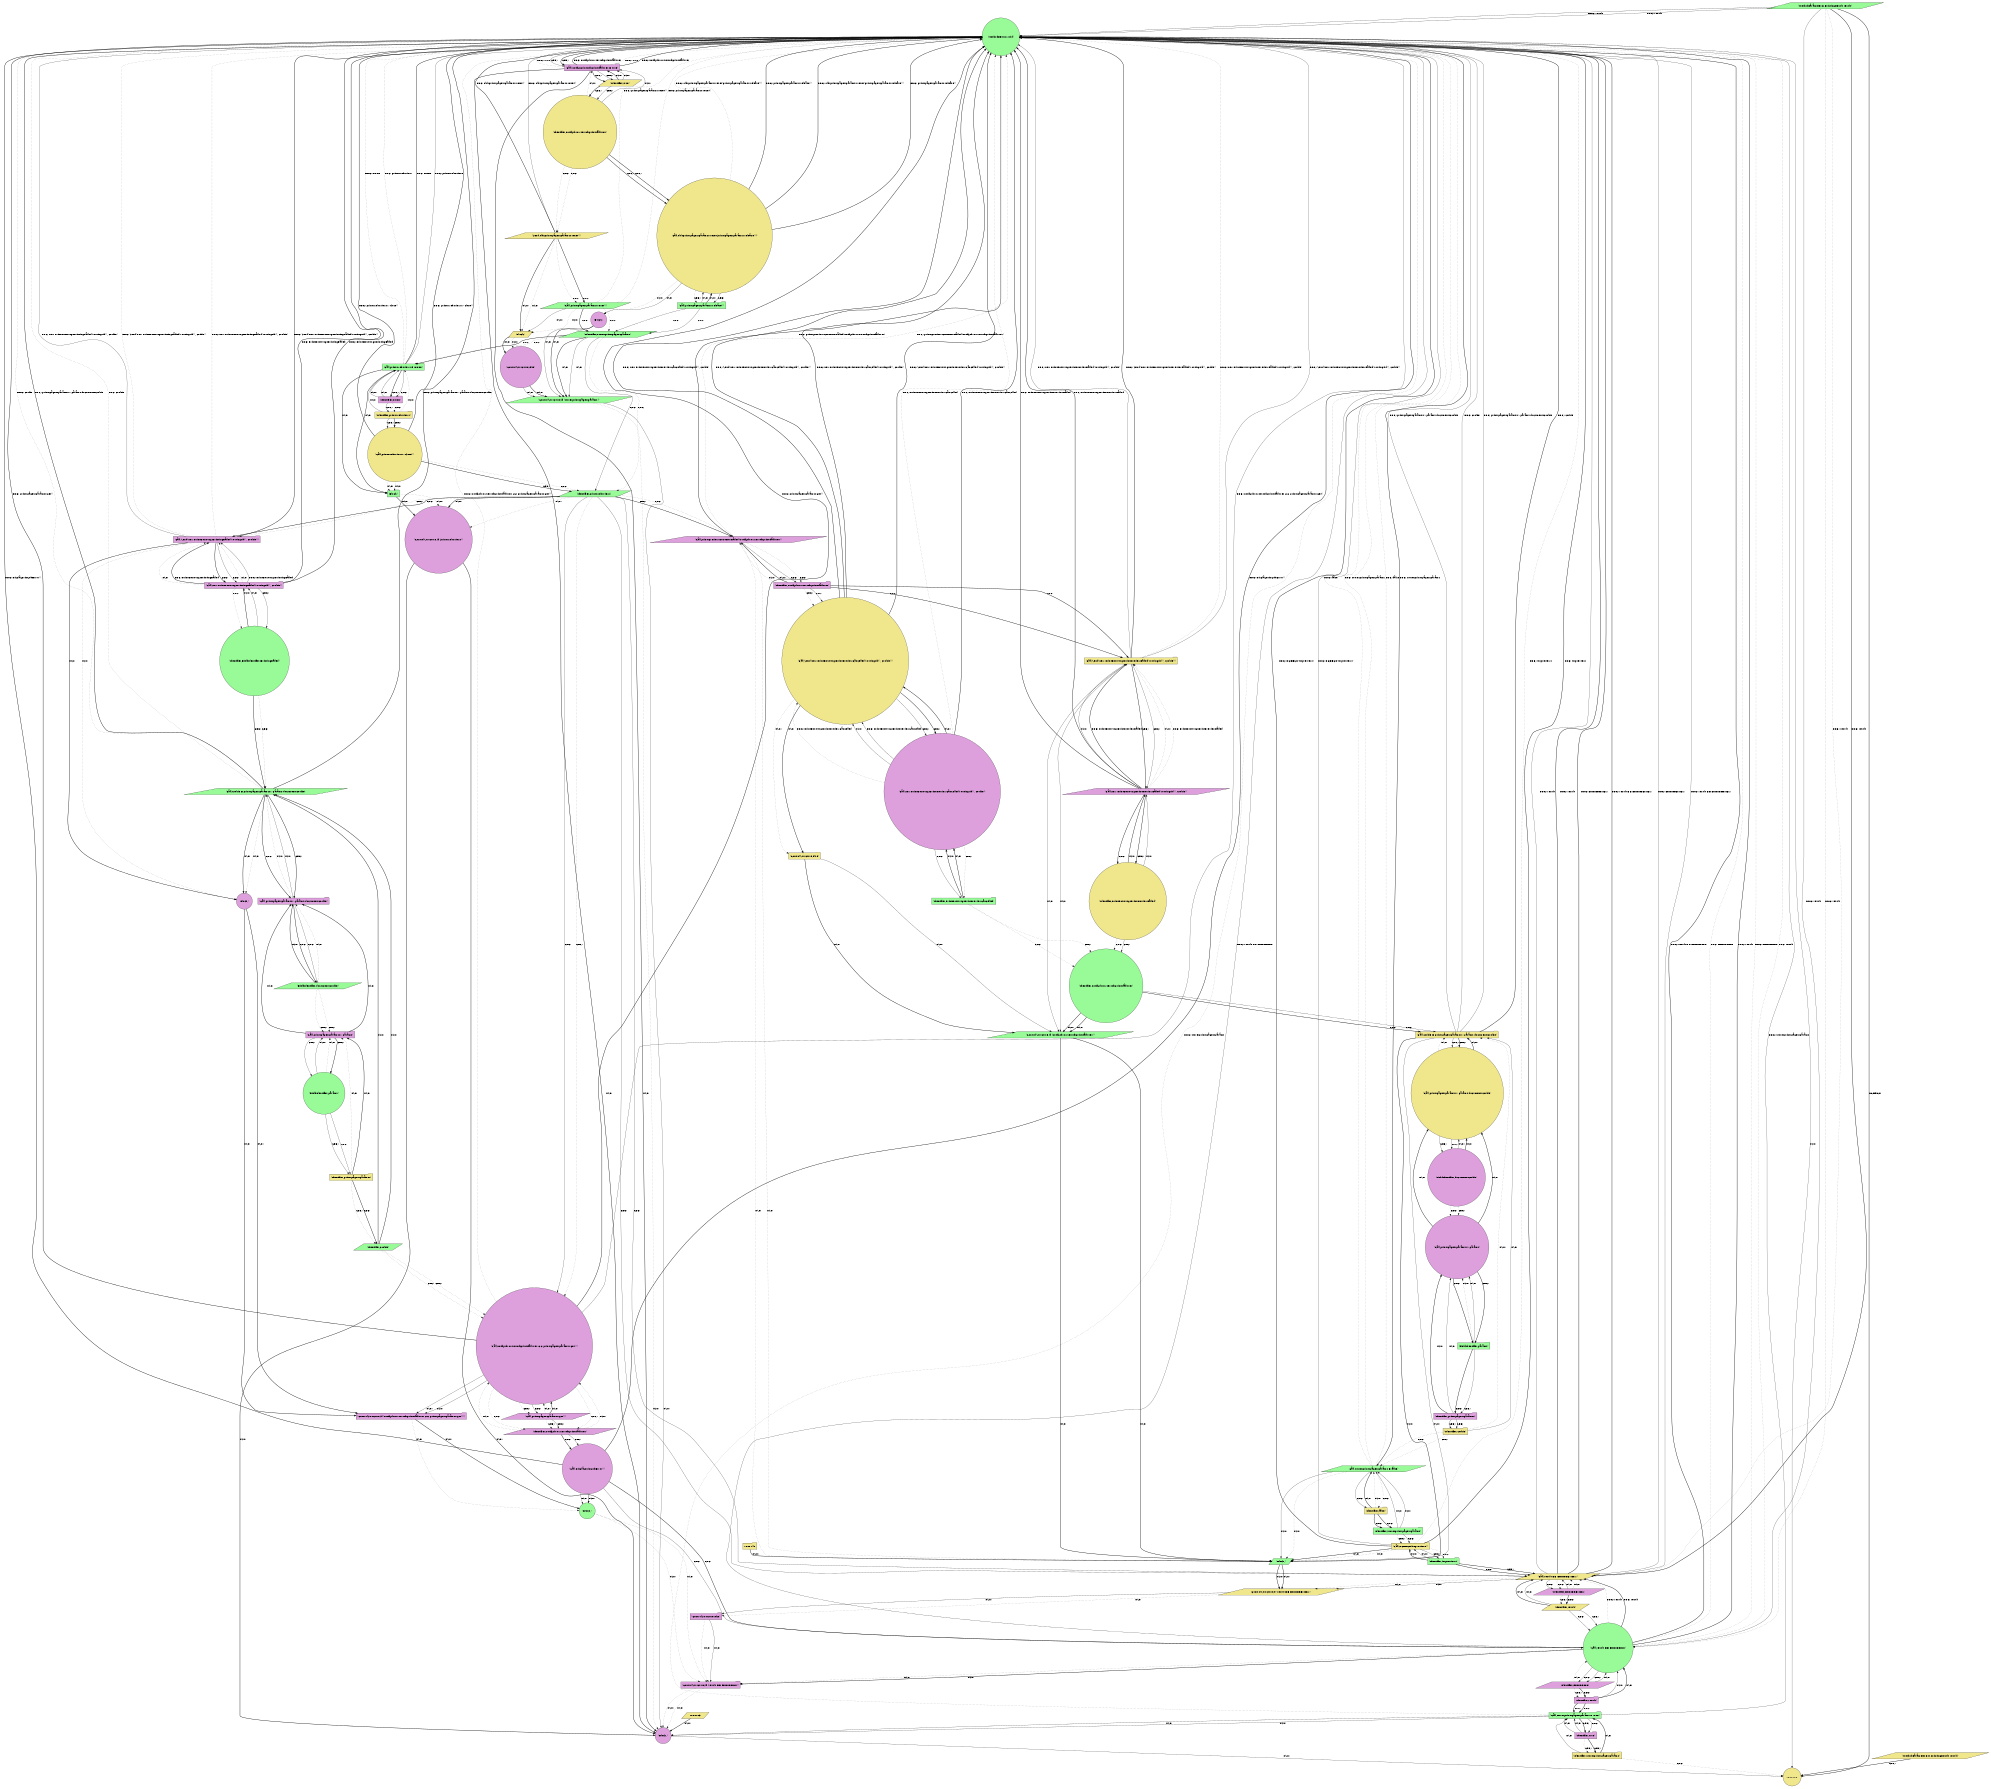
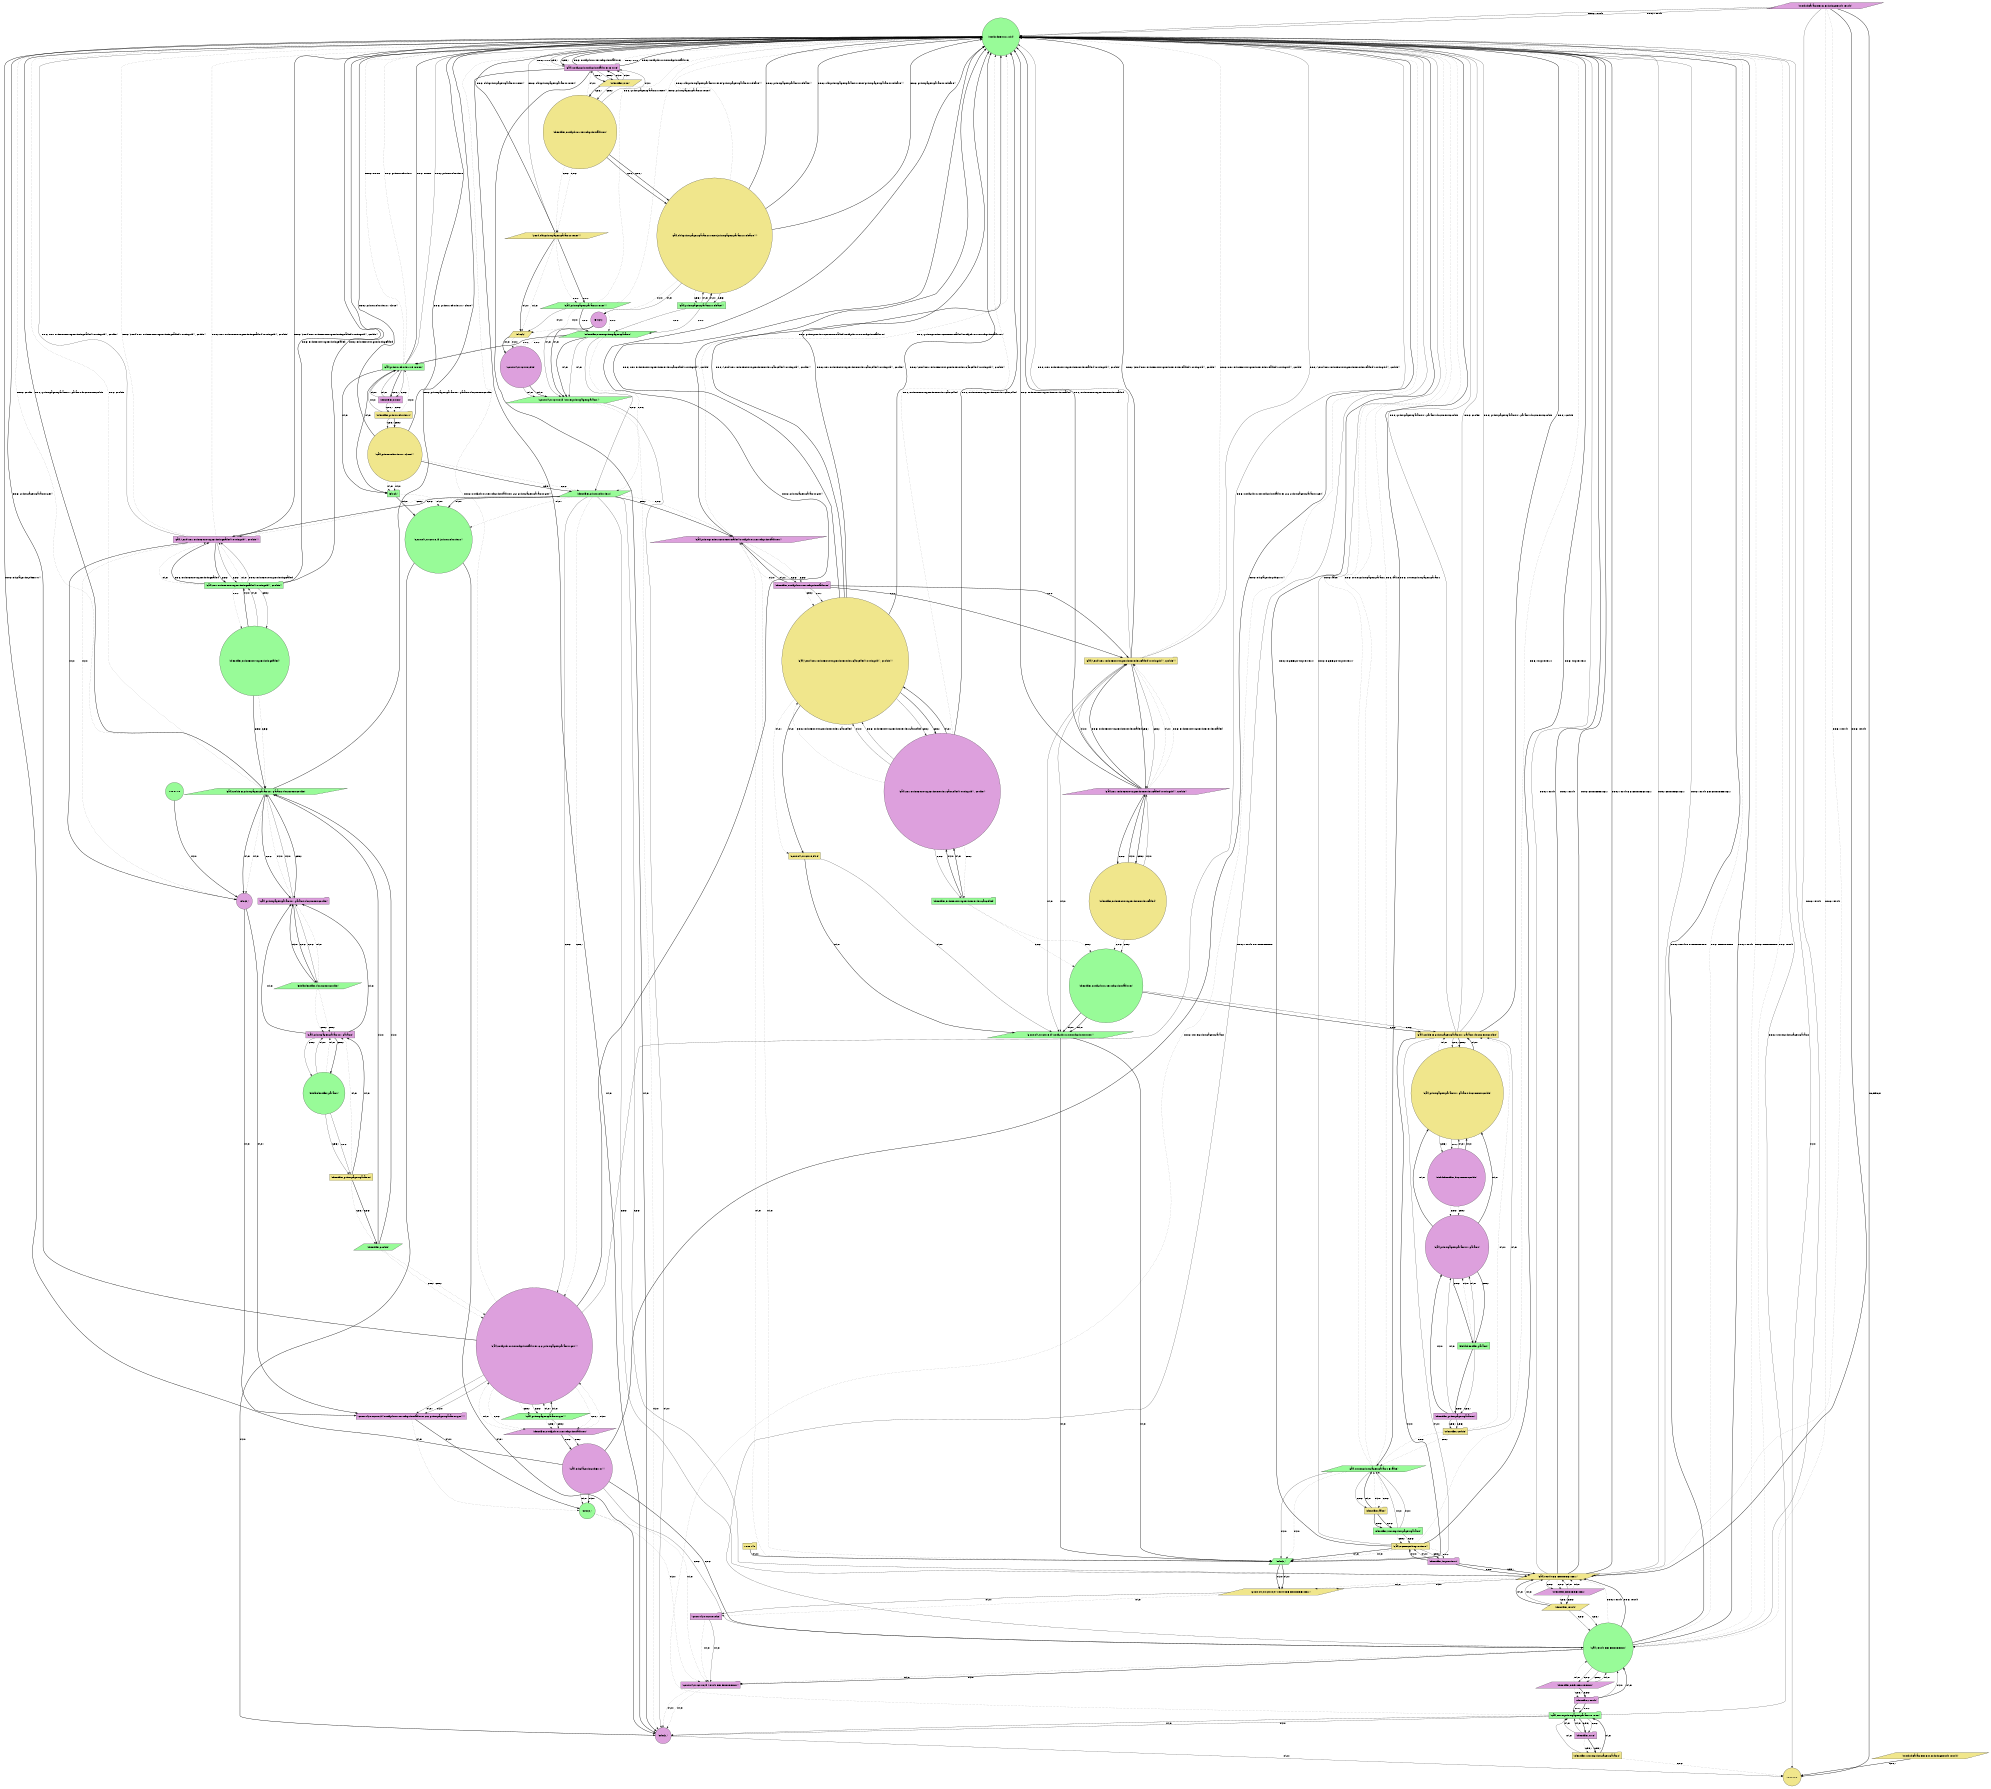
node "(MethodParameterIn,PrintingResult result)": fillcolor palegreen -> plum
node "(ControlStructure,if (print_web_view_))": fillcolor plum -> palegreen
node "(Call,new PrintHostMsg_PrintingFailed(routing_id(), cookie))": fillcolor plum -> palegreen
node "(Identifier,FieldIdentifier_PrintingFailed)": label "(Identifier,FieldIdentifier_PrintingFailed)" -> "(Identifier,PrintHostMsg_PrintingFailed)"
node "1000118": added
node "(ControlStructure,if (notify_browser_of_print_failure_))": label "(ControlStructure,if (notify_browser_of_print_failure_))" -> "(ControlStructure,if (notify_browser_of_print_store_))"
node "(Call,print_pages_params_.get())": fillcolor plum -> palegreen
node "(Identifier,is_preview_)": fillcolor palegreen -> plum
node "(Identifier,FAIL_PRINT)": label "(Identifier,FAIL_PRINT)" -> "(Identifier,PREVIEW_PRINT)"
node "1000103": removed
